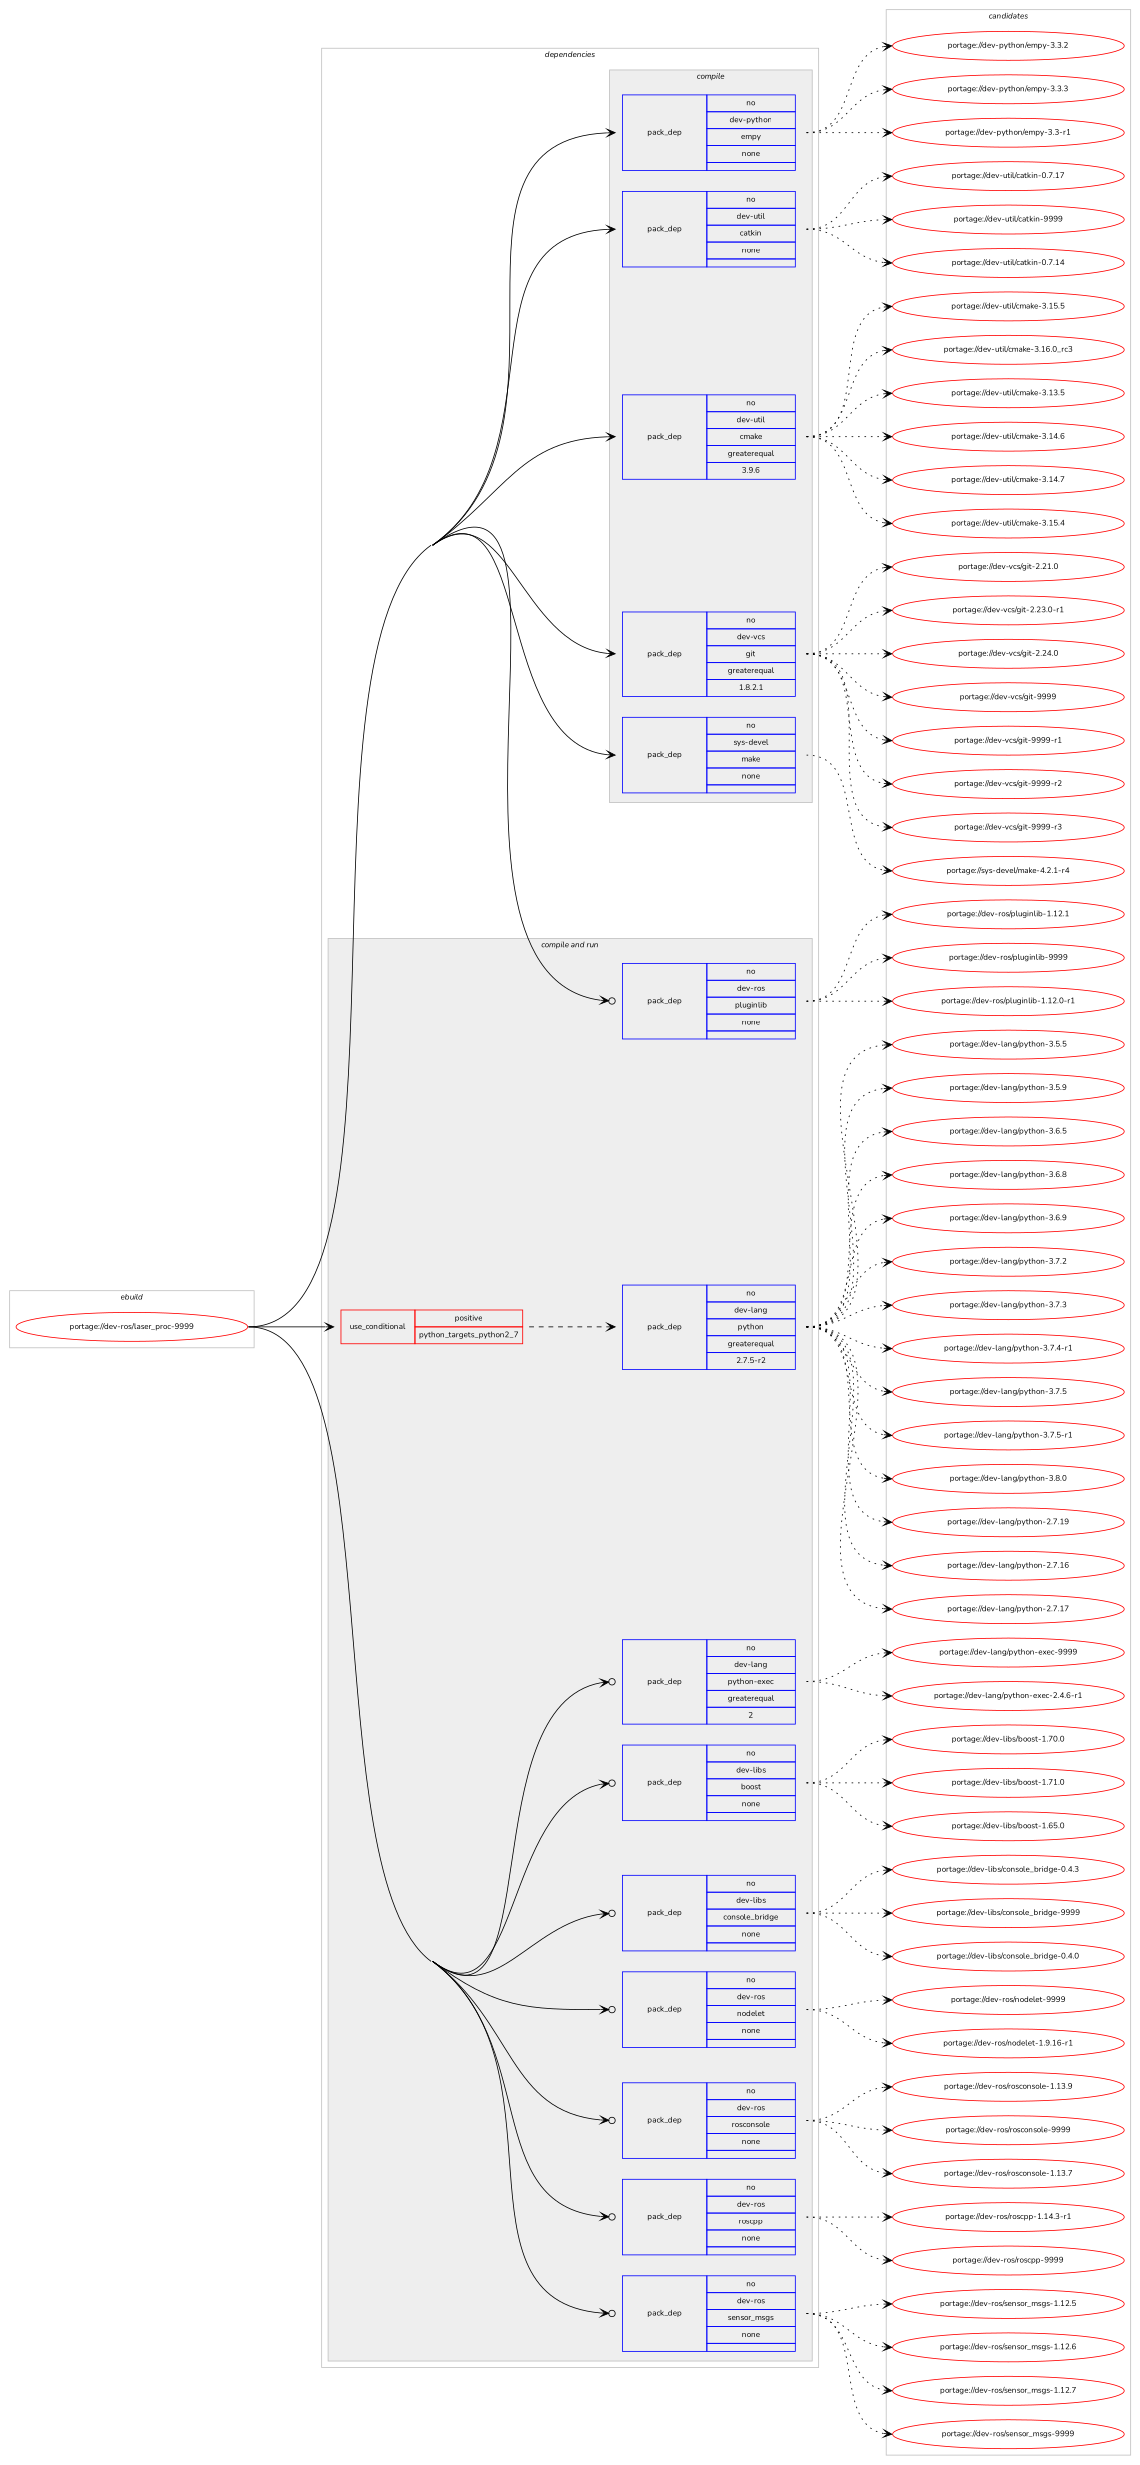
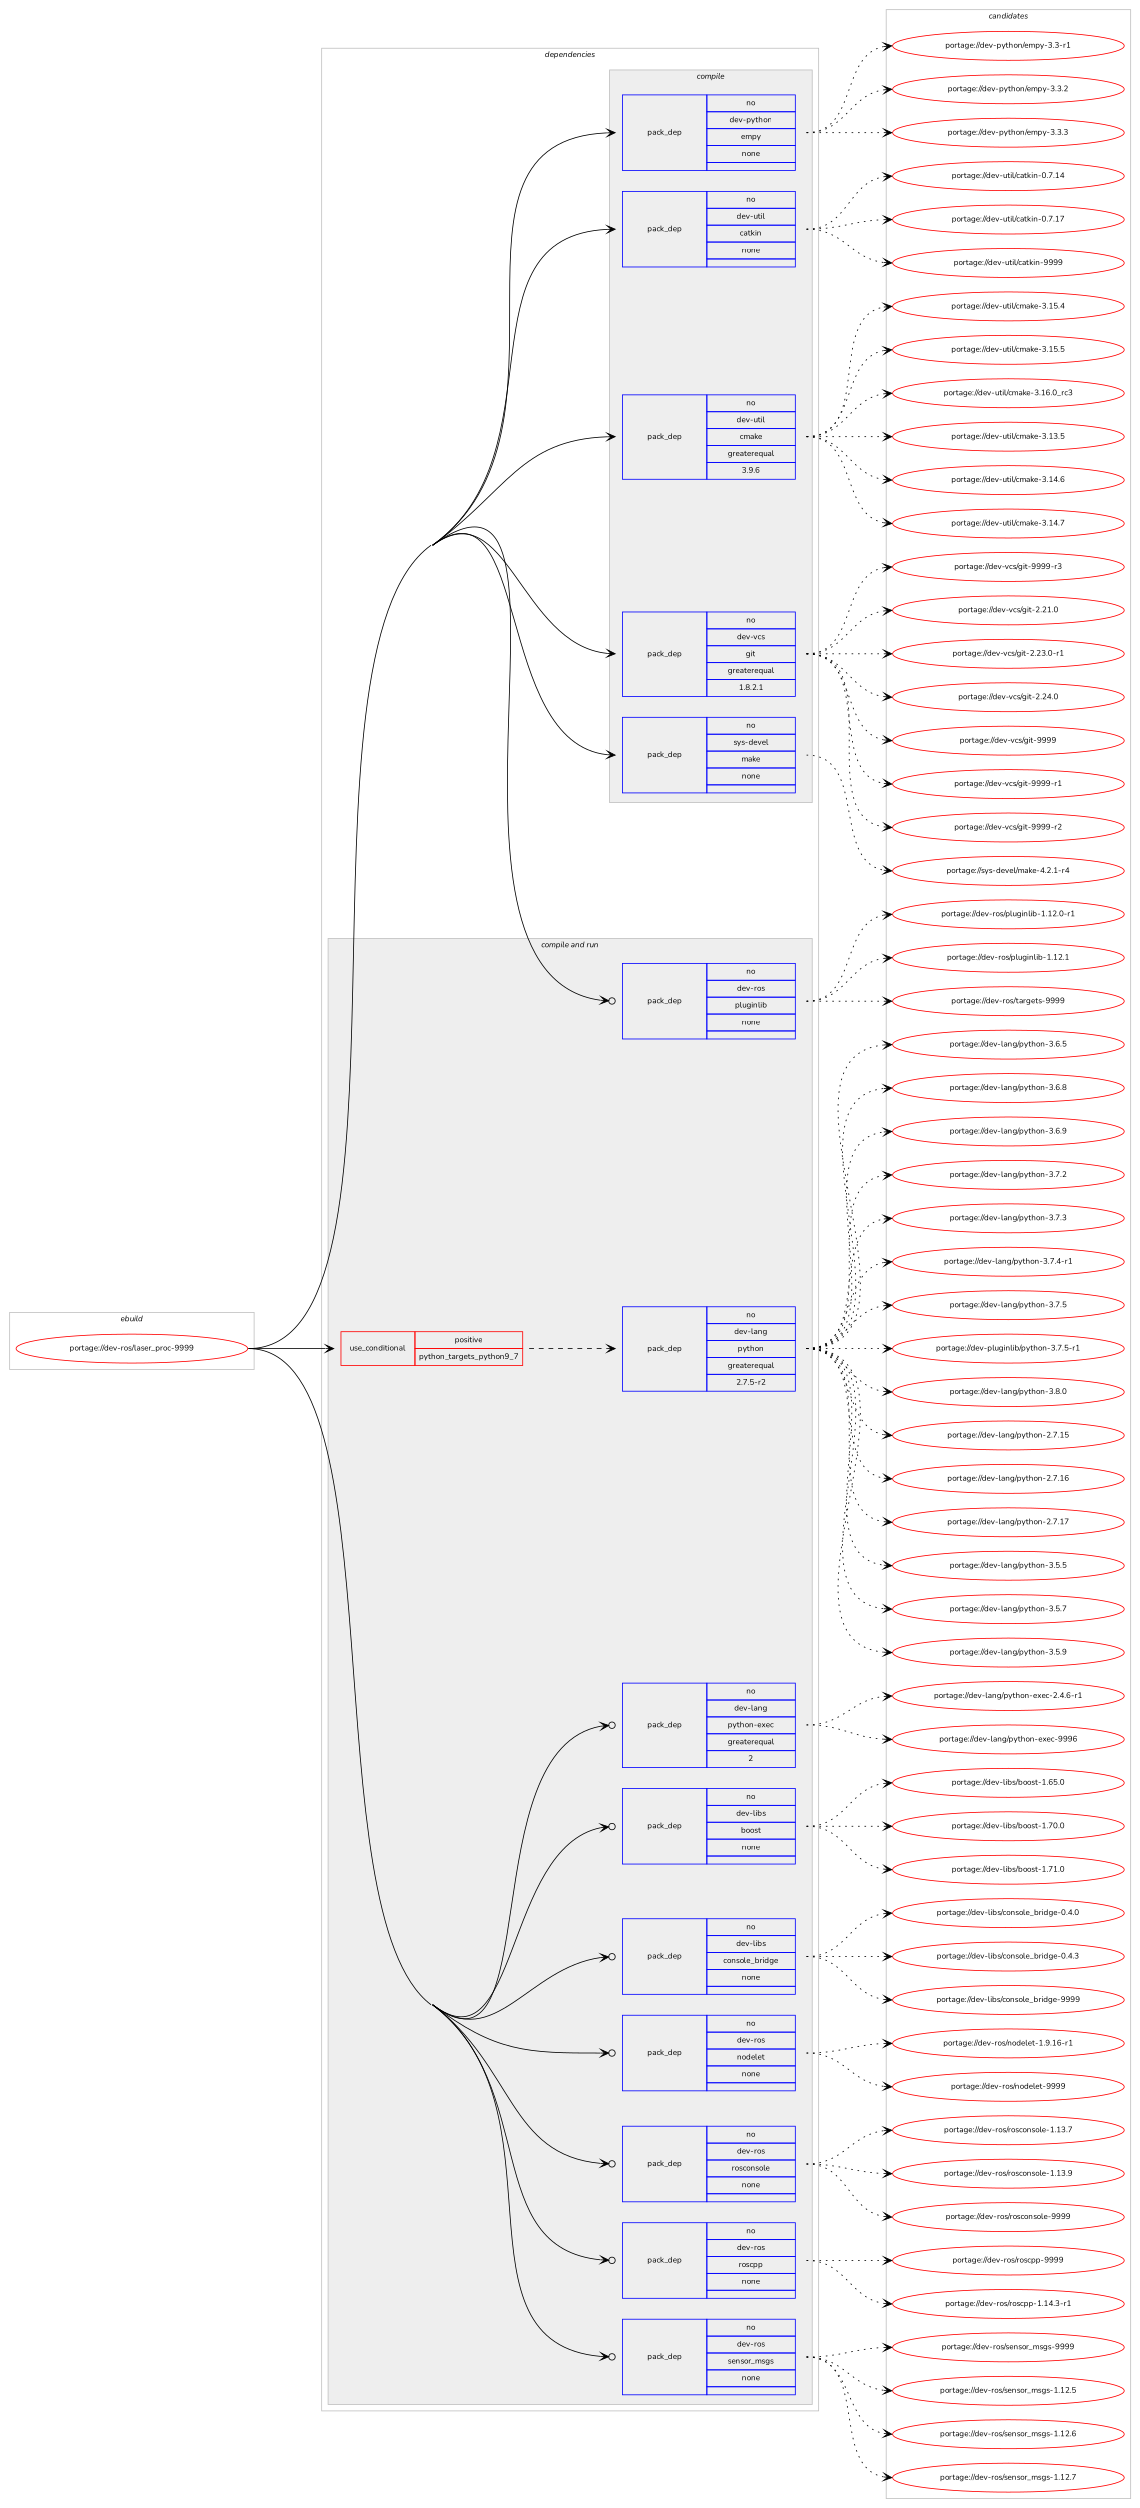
node "portage://dev-ros/pluginlib-9999": label "portage://dev-ros/pluginlib-9999" -> "portage://dev-ros/targets-9999"
node "use_conditional": text "python_targets_python2_7" -> "python_targets_python9_7"
node "portage://dev-lang/python-3.7.5-r1": label "portage://dev-lang/python-3.7.5-r1" -> "portage://dev-pluginlib/python-3.7.5-r1"
node "portage://dev-lang/python-2.7.19": label "portage://dev-lang/python-2.7.19" -> "portage://dev-lang/python-2.7.15"
node "portage://dev-lang/python-3.5.7": added
node "portage://dev-lang/python-exec-9999": label "portage://dev-lang/python-exec-9999" -> "portage://dev-lang/python-exec-9996"
